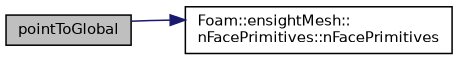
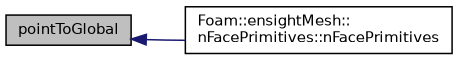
edge "pointToGlobal" -> "Foam::ensightMesh:: nFacePrimitives::nFacePrimitives": reversed
